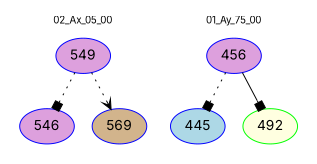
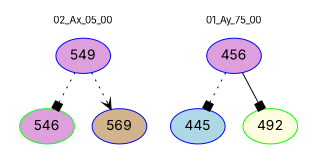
node "546": color blue -> green
